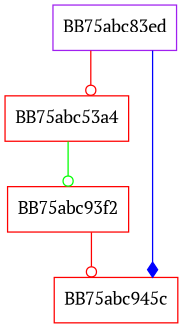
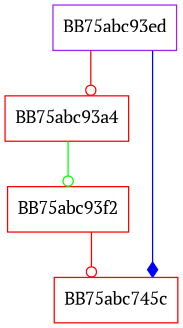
node "BB75abc83ed": label "BB75abc83ed" -> "BB75abc93ed"
node "BB75abc53a4": label "BB75abc53a4" -> "BB75abc93a4"
node "BB75abc945c": label "BB75abc945c" -> "BB75abc745c"
